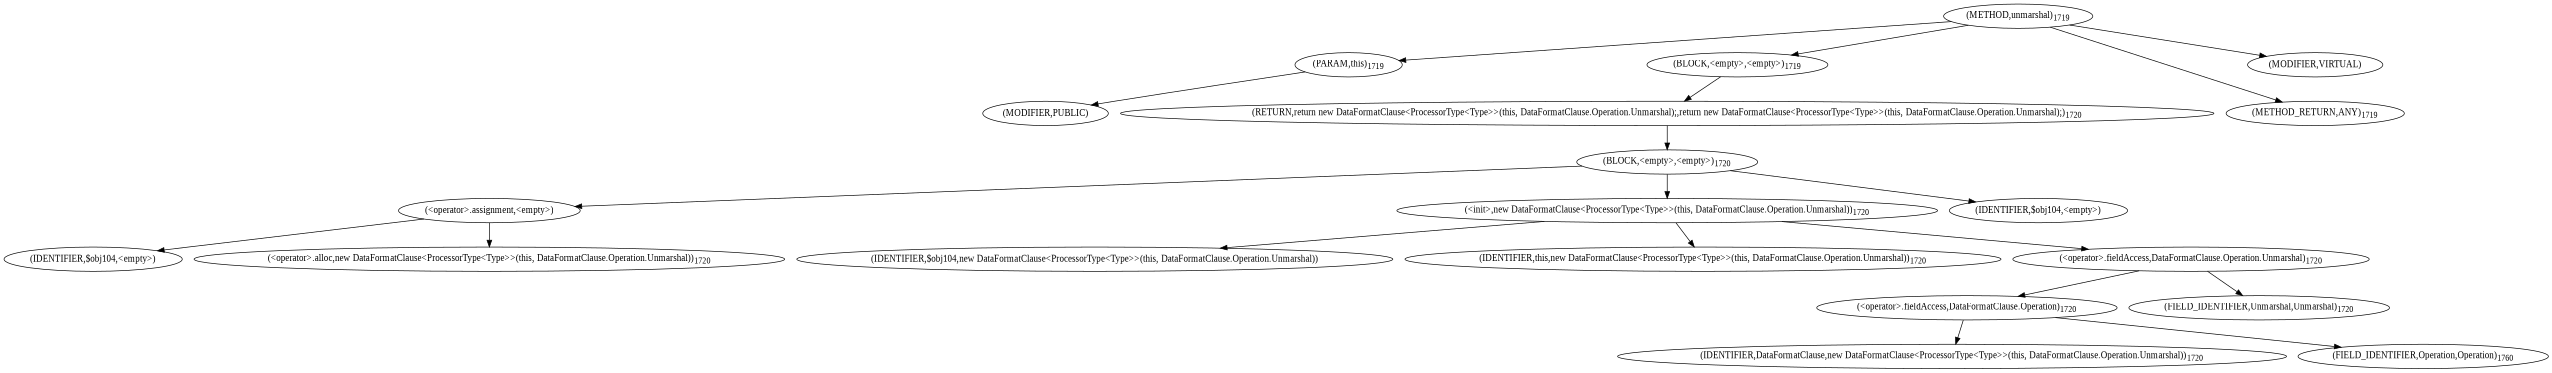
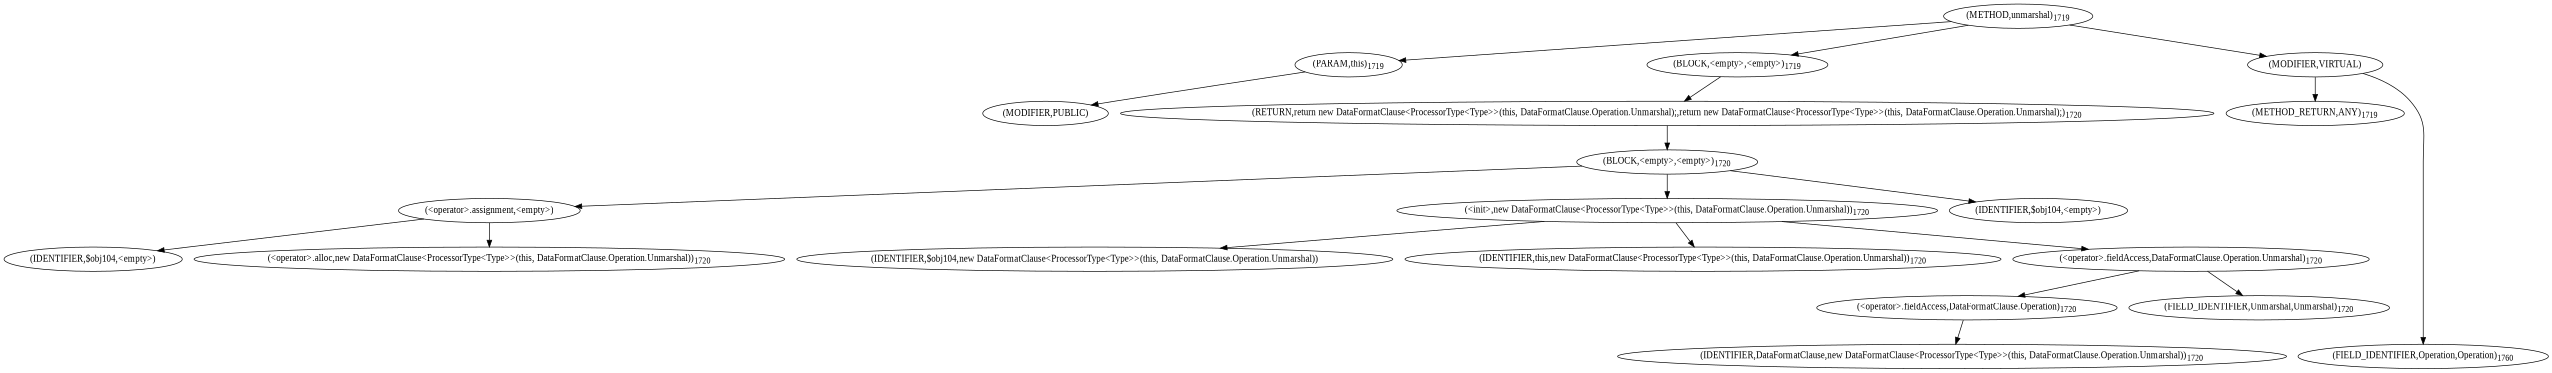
edge "(METHOD,unmarshal)" -> "(METHOD_RETURN,ANY)": now "(MODIFIER,VIRTUAL)" -> "(METHOD_RETURN,ANY)"
edge "(<operator>.fieldAccess,DataFormatClause.Operation)" -> "(FIELD_IDENTIFIER,Operation,Operation)": now "(MODIFIER,VIRTUAL)" -> "(FIELD_IDENTIFIER,Operation,Operation)"
